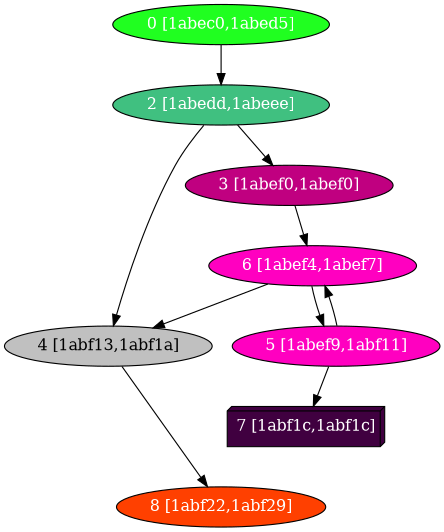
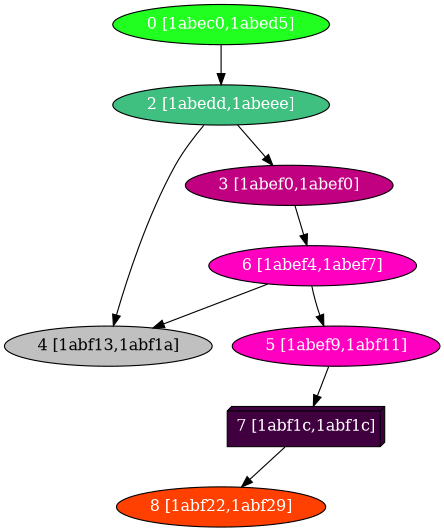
edge "5 [1abef9,1abf11]" -> "6 [1abef4,1abef7]": removed
edge "4 [1abf13,1abf1a]" -> "8 [1abf22,1abf29]": now "7 [1abf1c,1abf1c]" -> "8 [1abf22,1abf29]"
